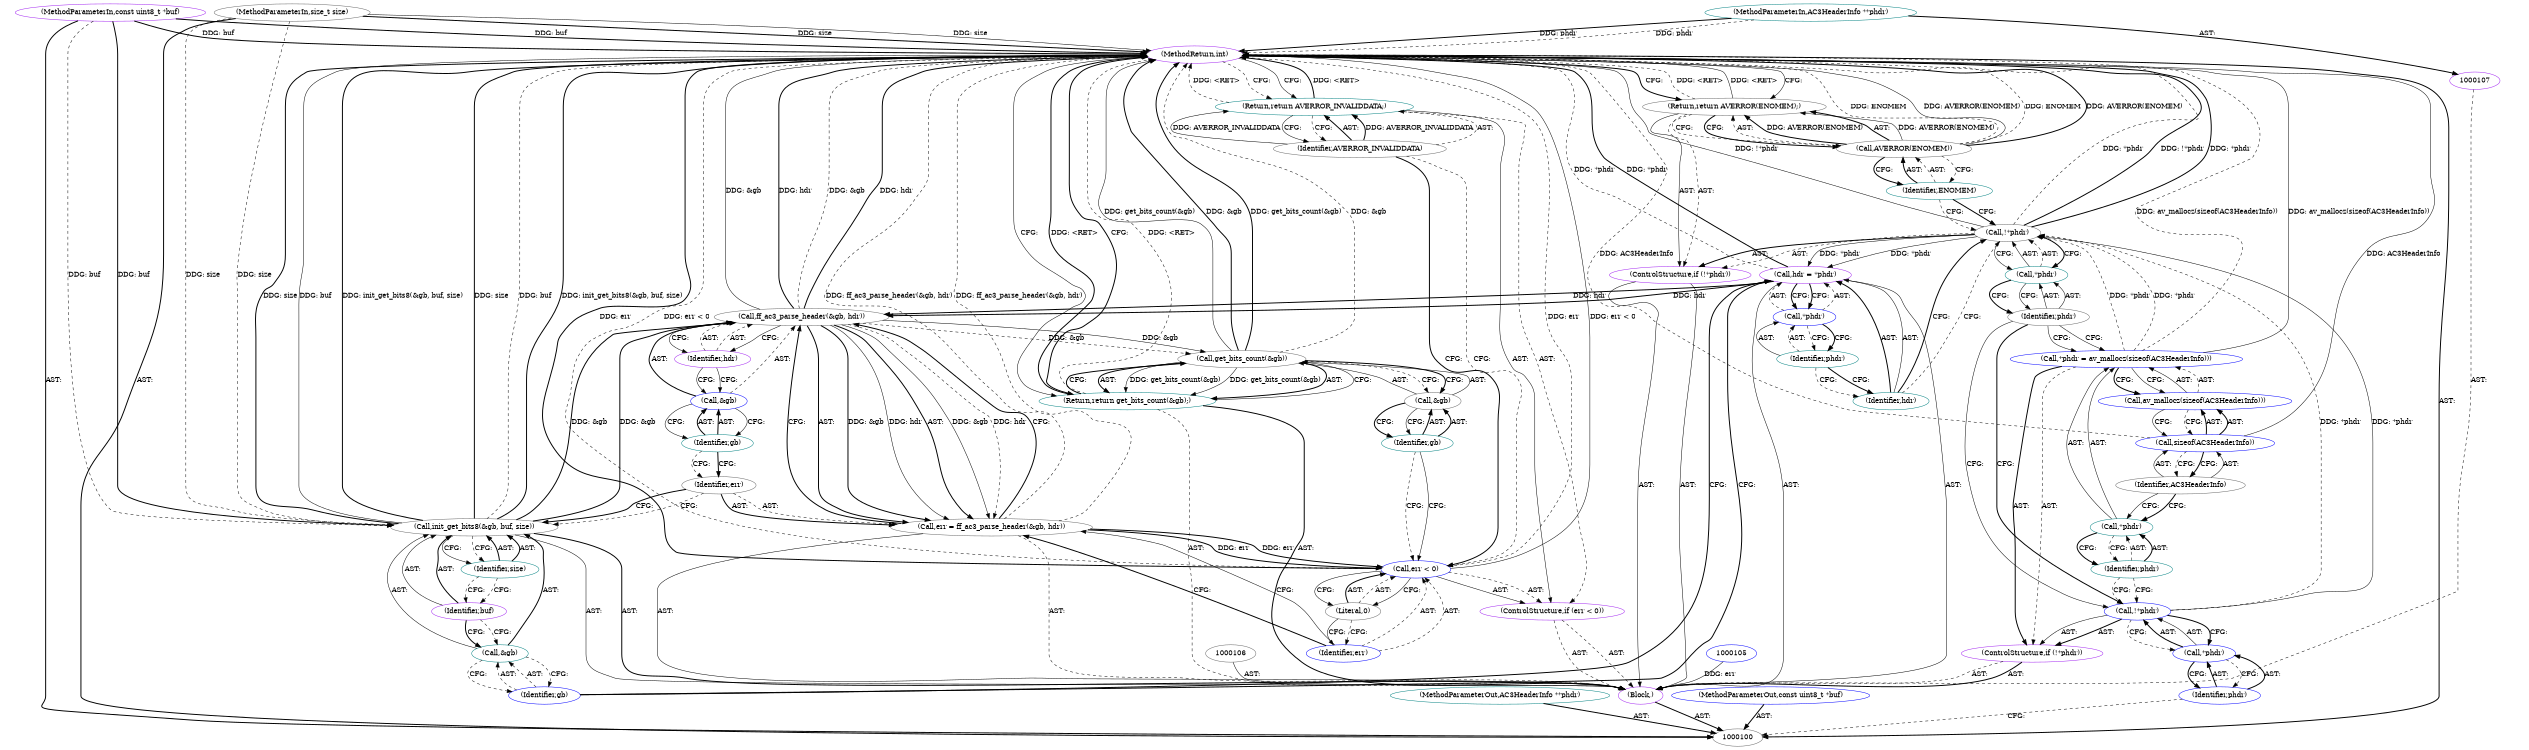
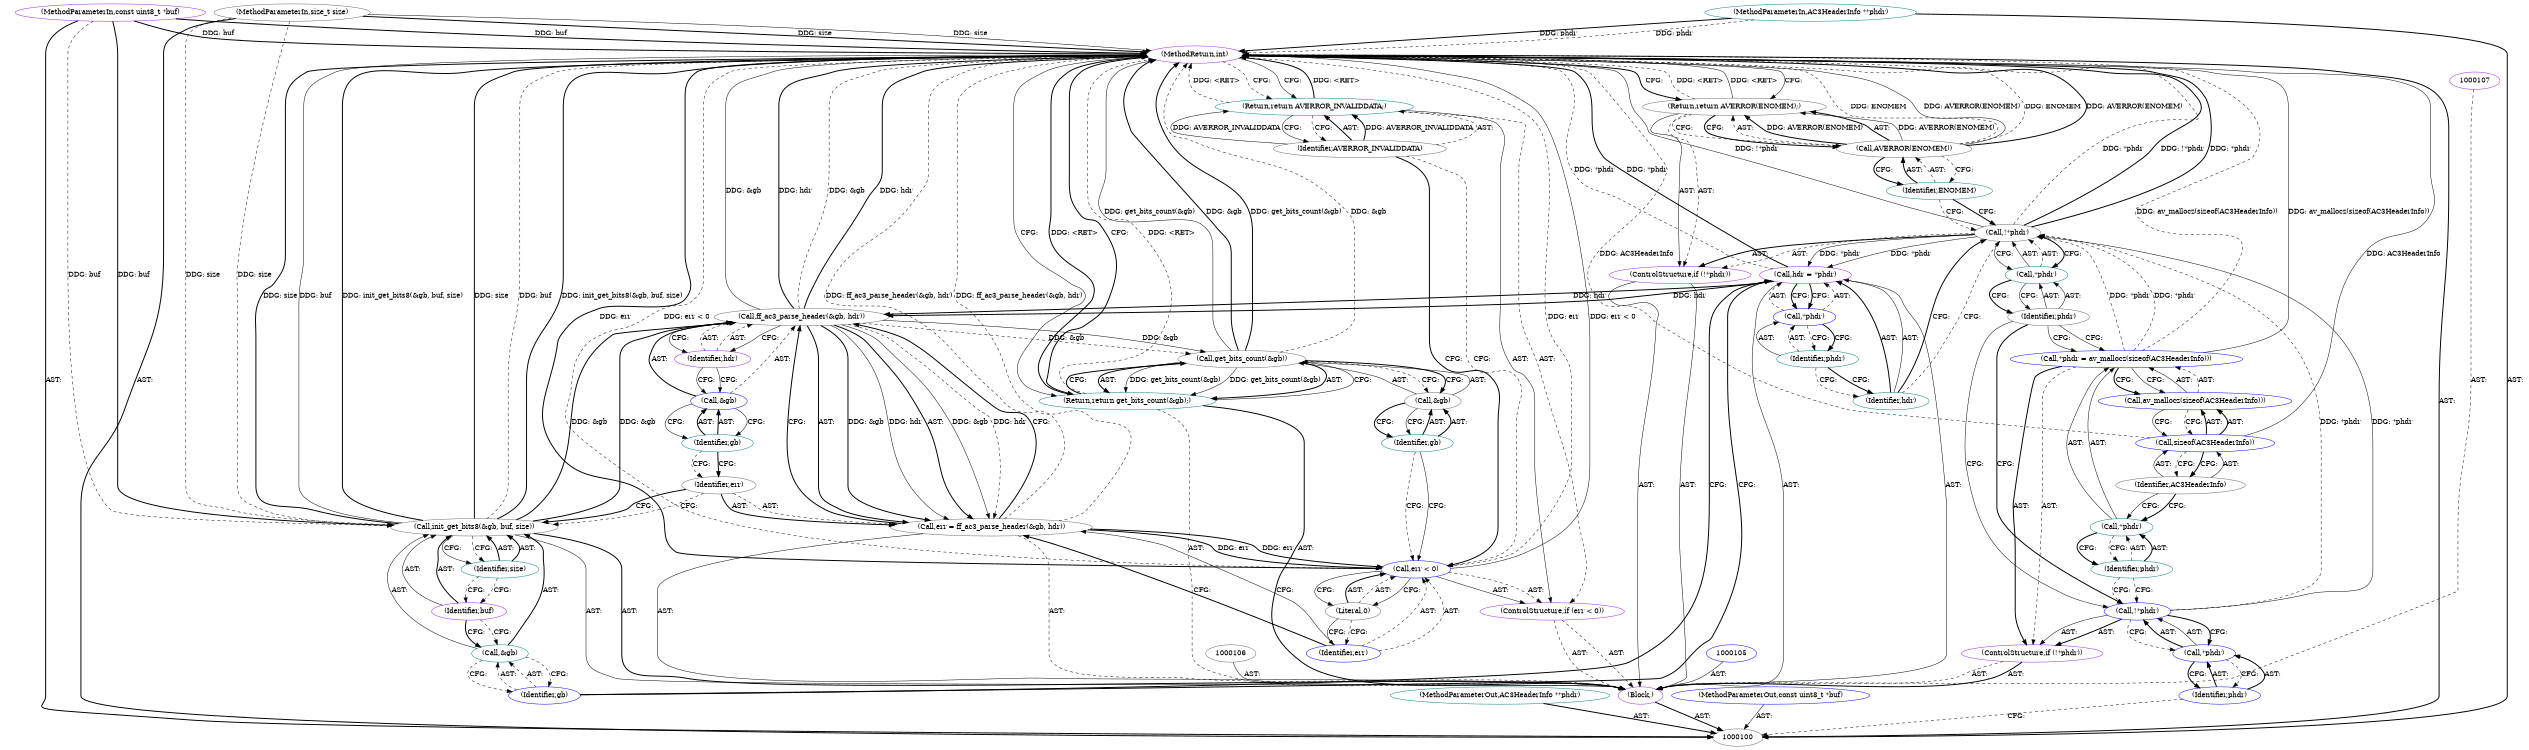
edge "(MethodParameterIn,AC3HeaderInfo **phdr)" -> "1000107": now "(MethodParameterIn,AC3HeaderInfo **phdr)" -> "1000100"
edge "1000105" -> "(Block,)": label "DDG: err" -> "AST: "
edge "(MethodParameterOut,const uint8_t *buf)" -> "1000100": style bold -> solid
